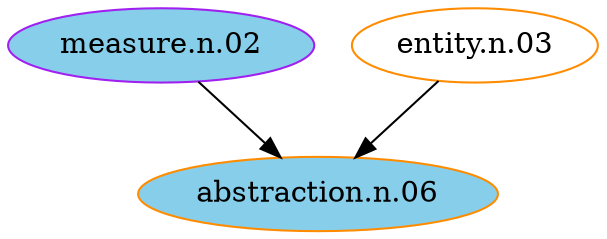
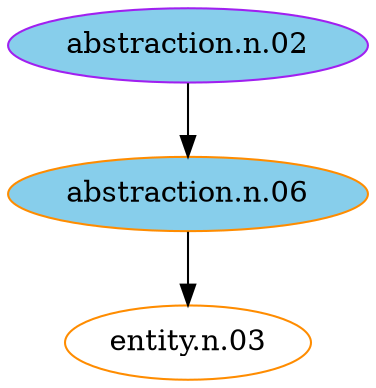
node "measure.n.02": label "measure.n.02" -> "abstraction.n.02"
edge "entity.n.03" -> "abstraction.n.06": reversed
